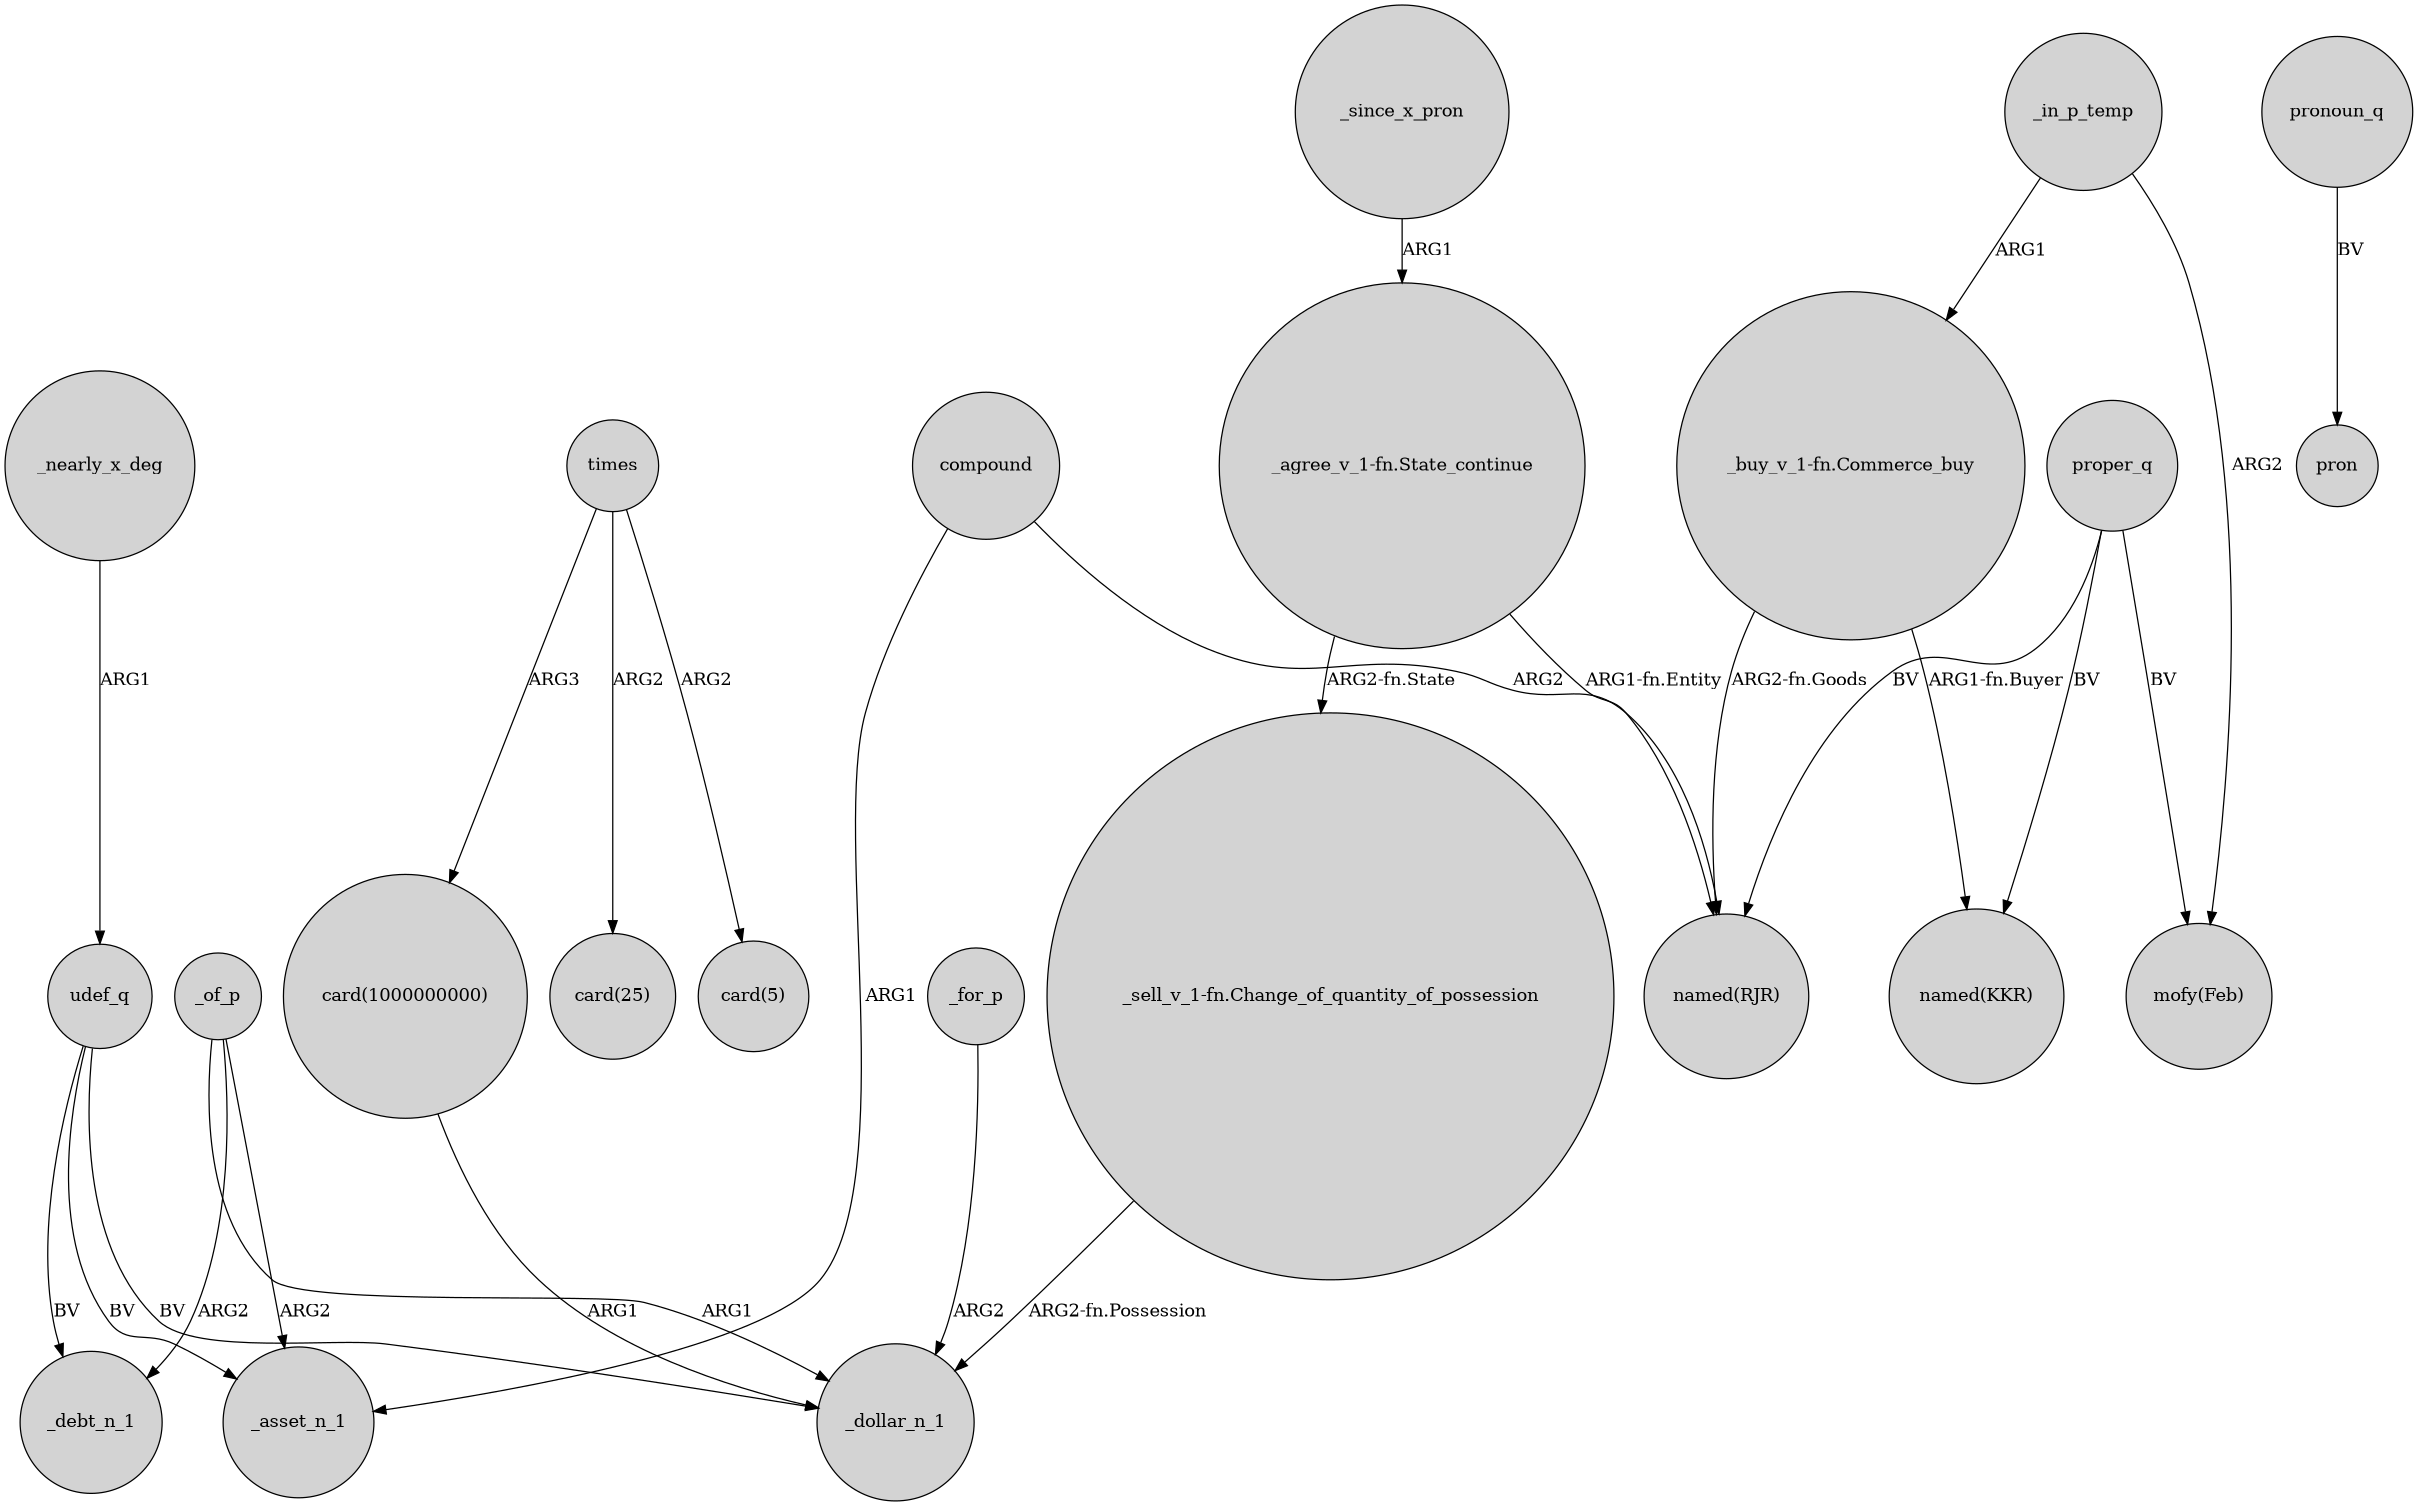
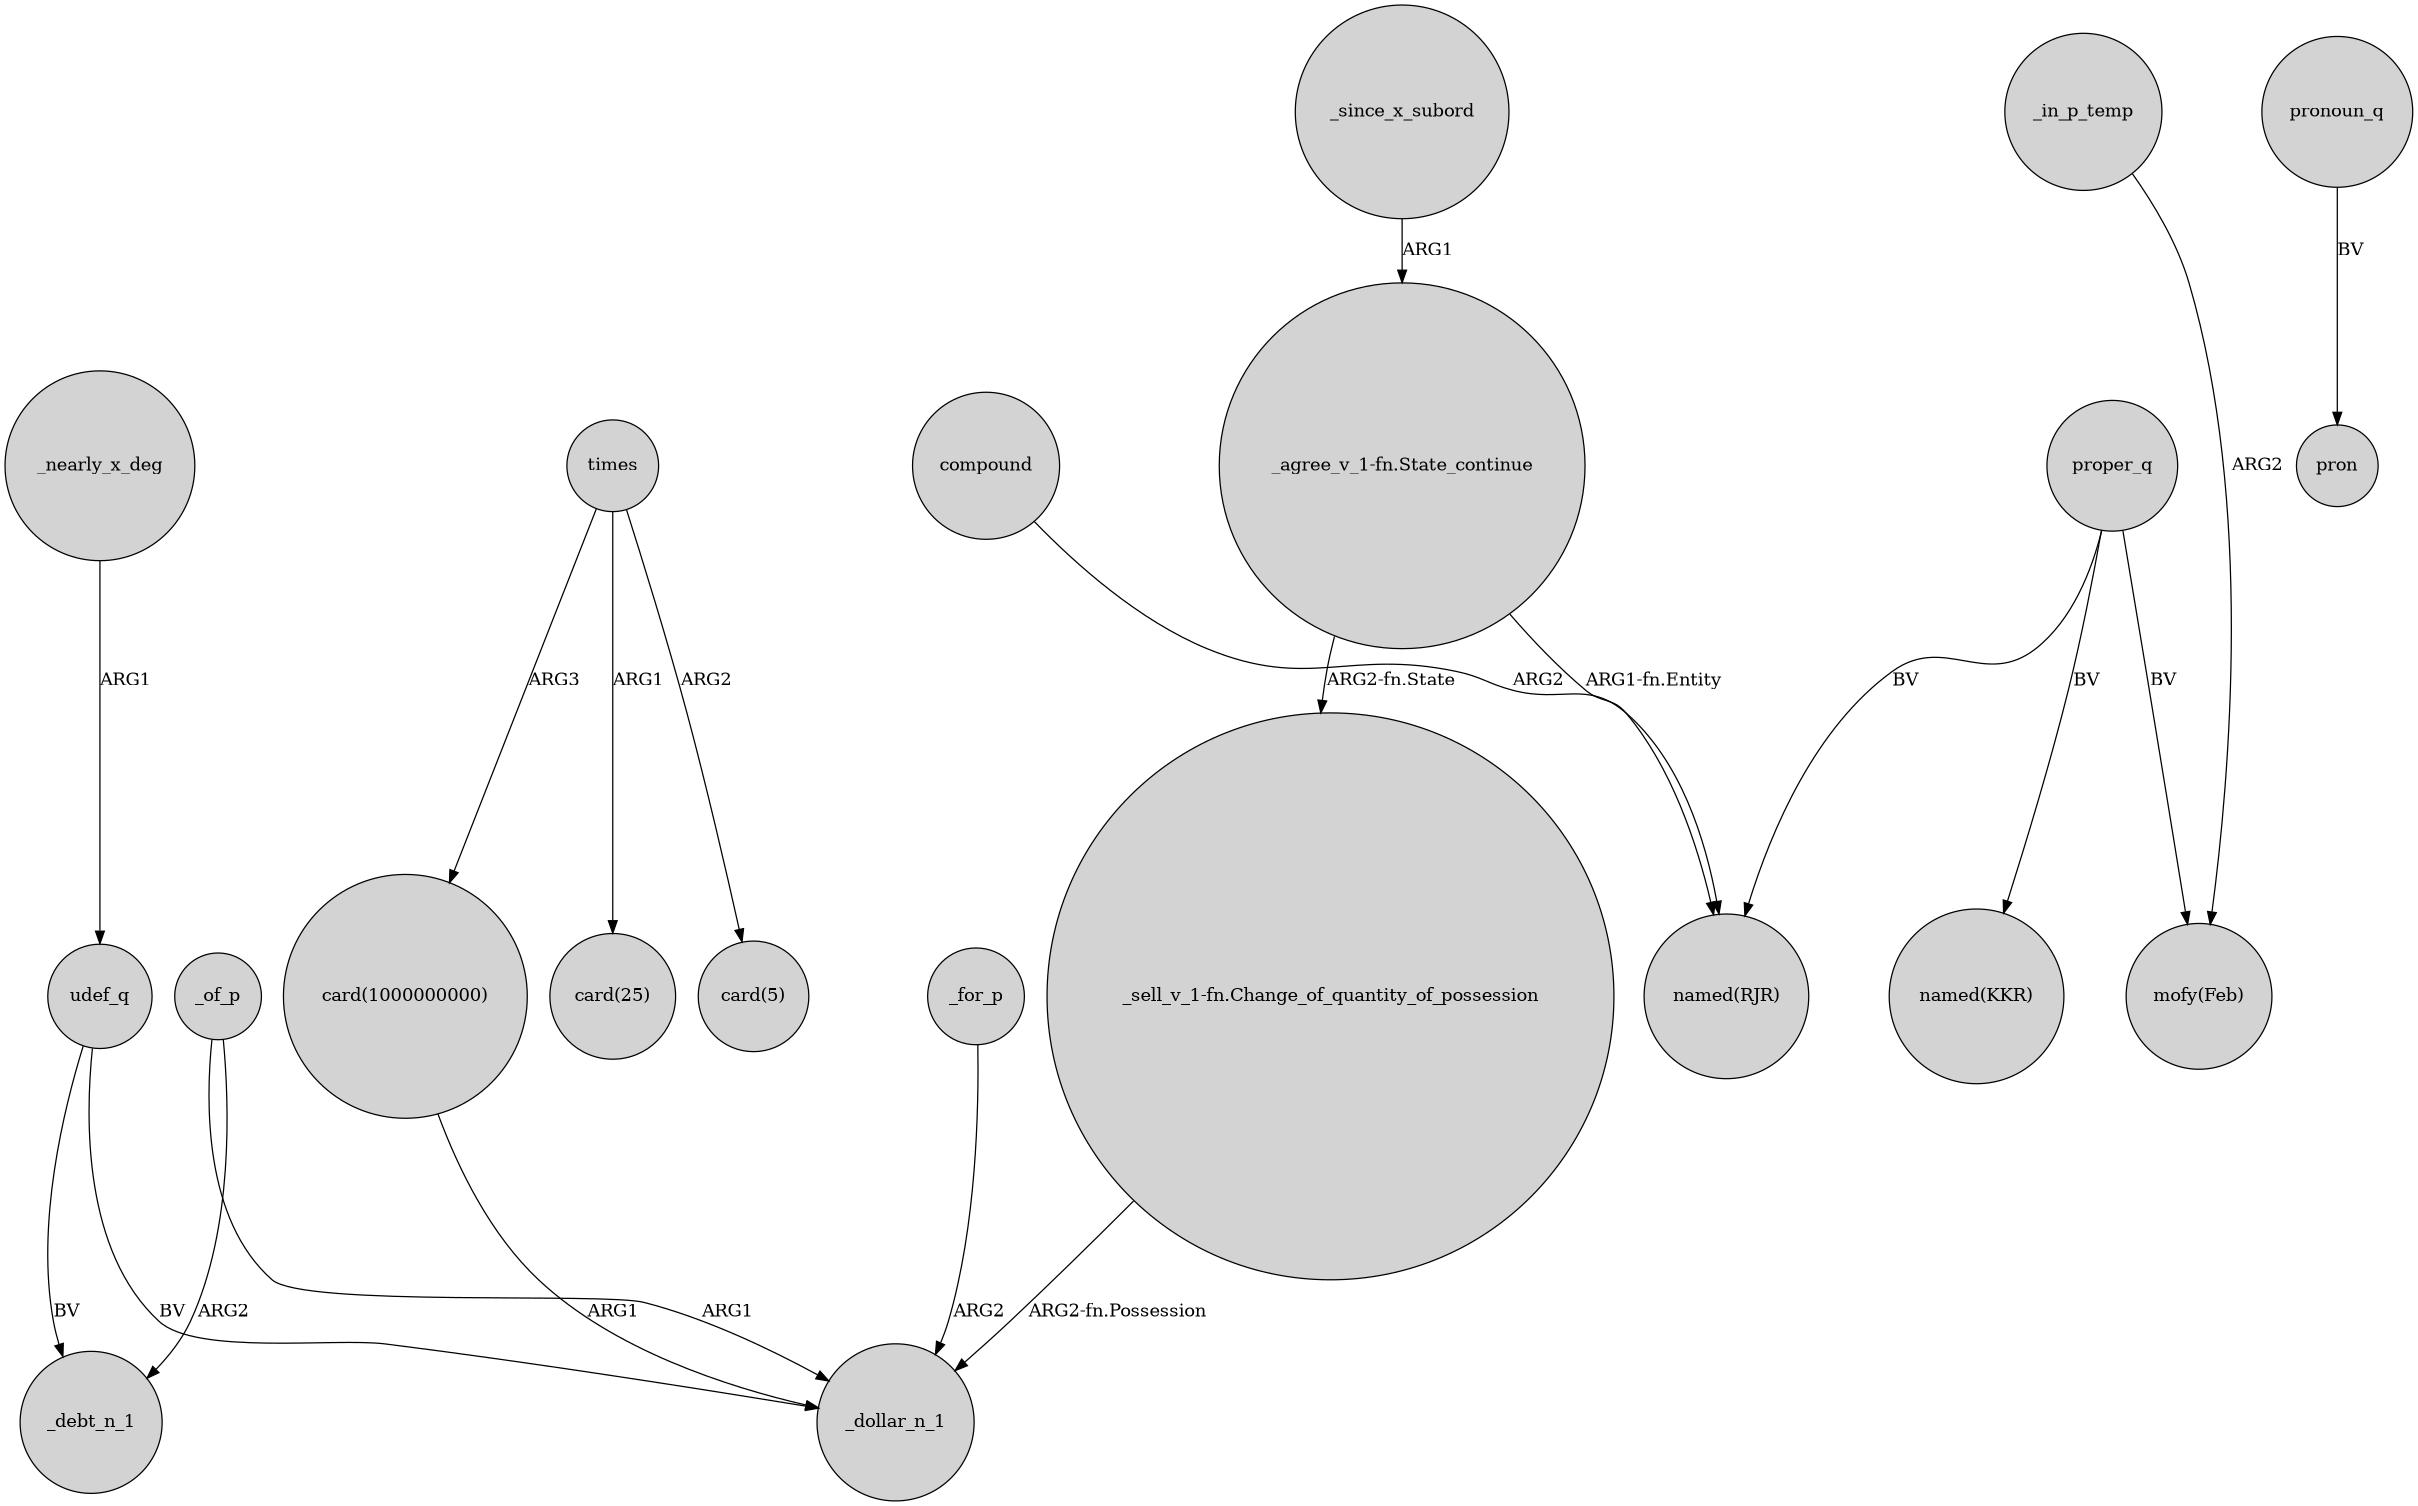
node "_since_x_pron": label "_since_x_pron" -> "_since_x_subord"
node "_buy_v_1-fn.Commerce_buy": removed
edge "times" -> "card(25)": label "ARG2" -> "ARG1"
node "_asset_n_1": removed
